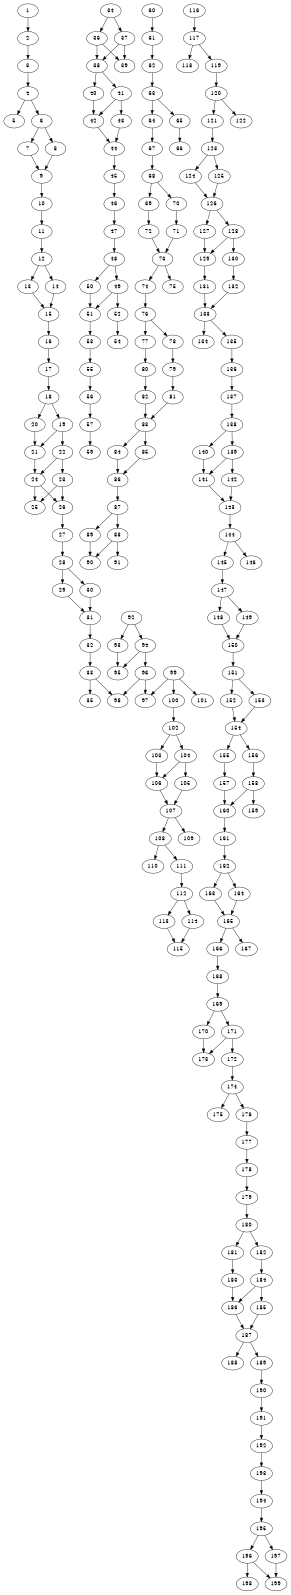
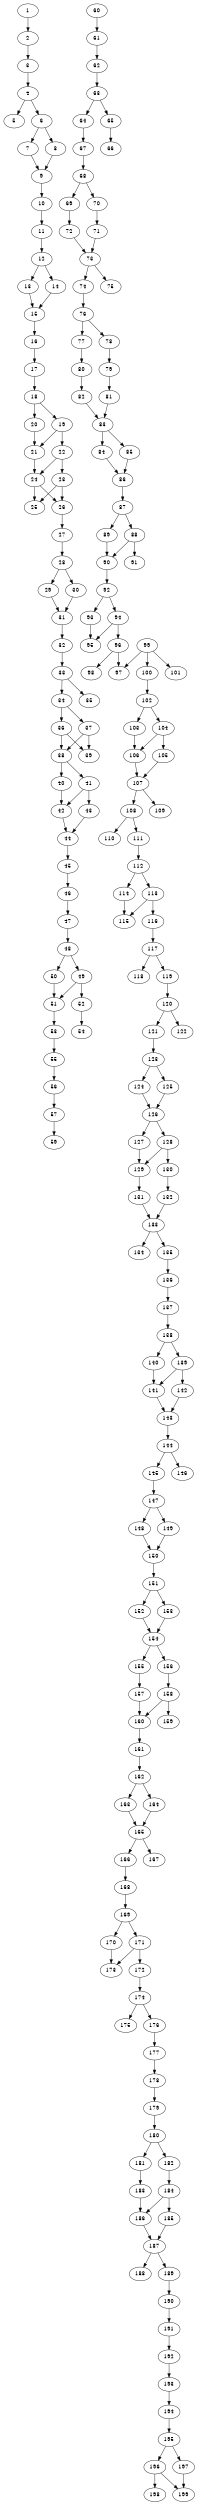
edge "90" -> "92": added
edge "33" -> "98": now "33" -> "34"
edge "113" -> "116": added
